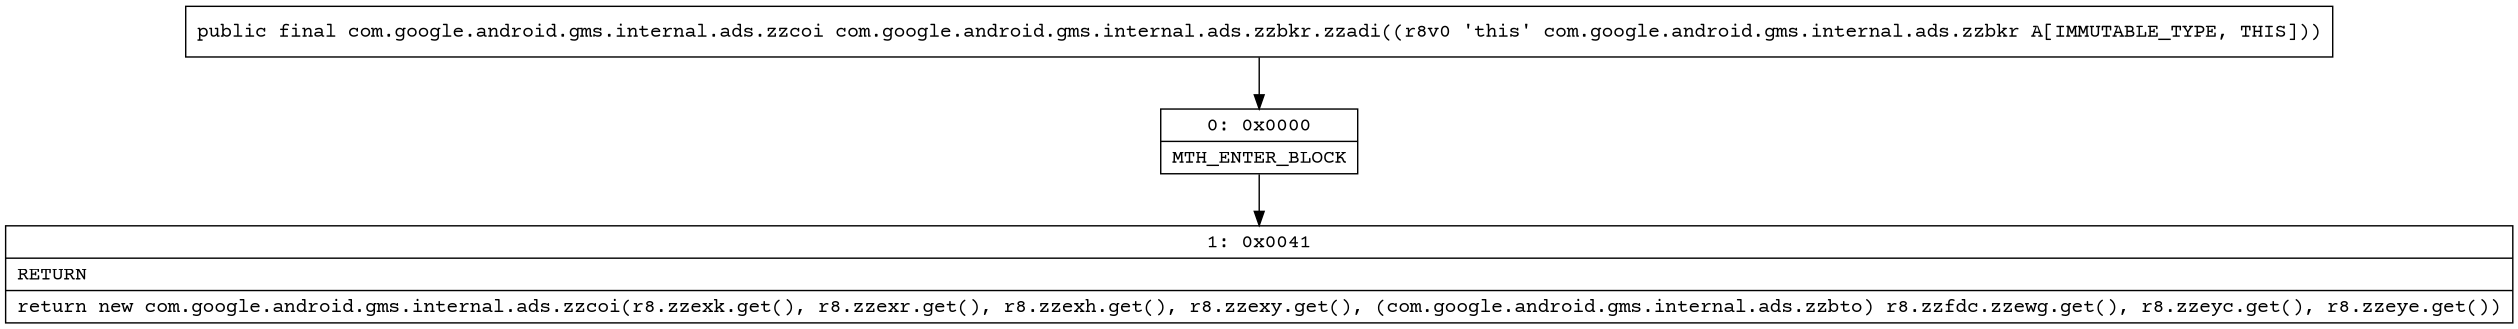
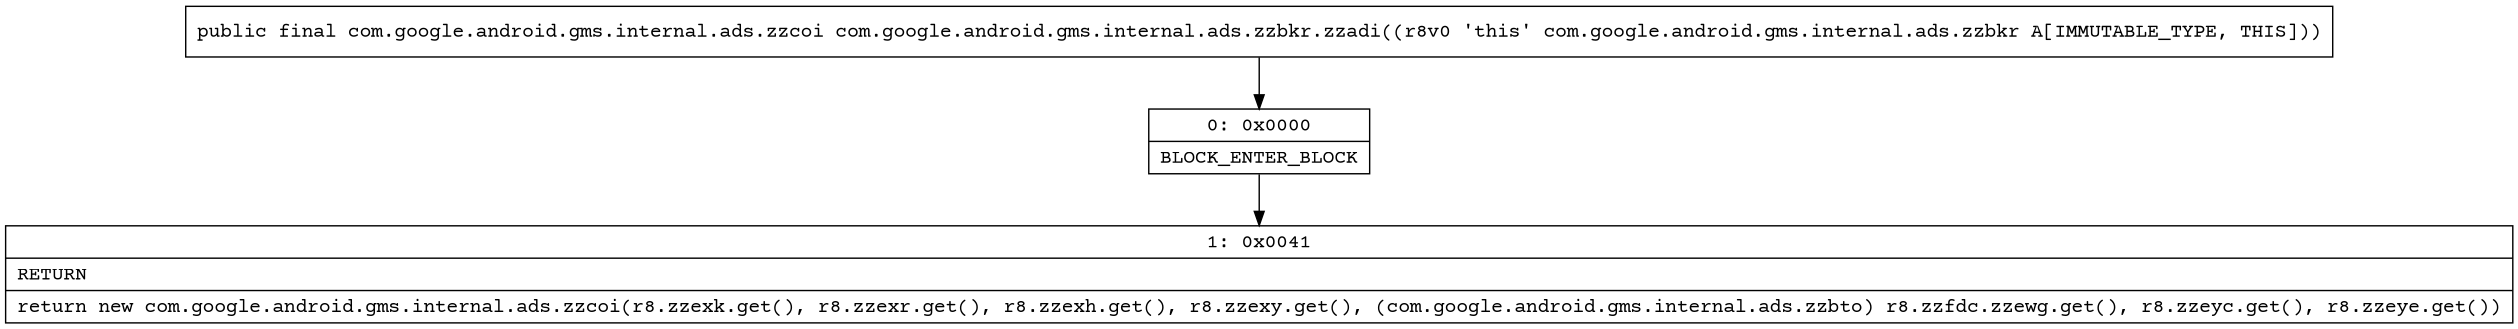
node "0: 0x0000": text "MTH_ENTER_BLOCK" -> "BLOCK_ENTER_BLOCK"
